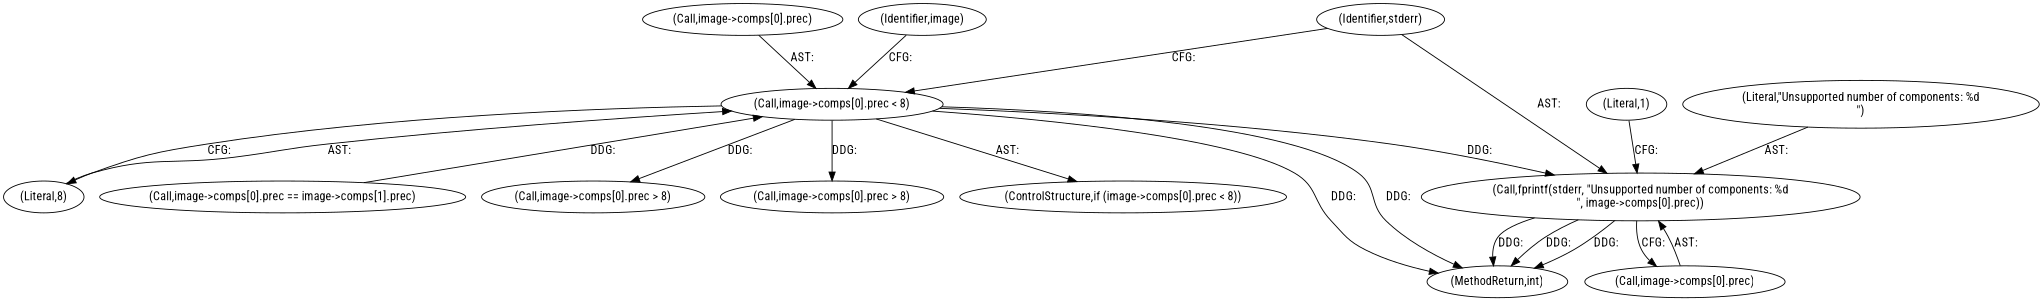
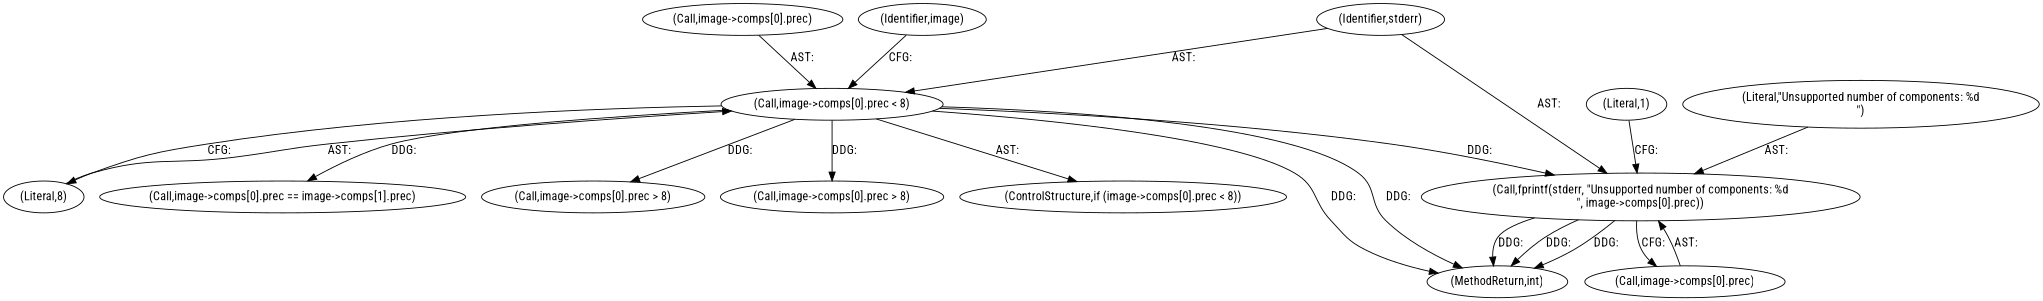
edge "(Identifier,stderr)" -> "(Call,image->comps[0].prec < 8)": label "CFG: " -> "AST: "
edge "(Call,image->comps[0].prec == image->comps[1].prec)" -> "(Call,image->comps[0].prec < 8)": reversed
